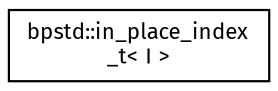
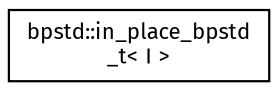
node "bpstd::in_place_index _t< I >": label "bpstd::in_place_index _t< I >" -> "bpstd::in_place_bpstd _t< I >"
